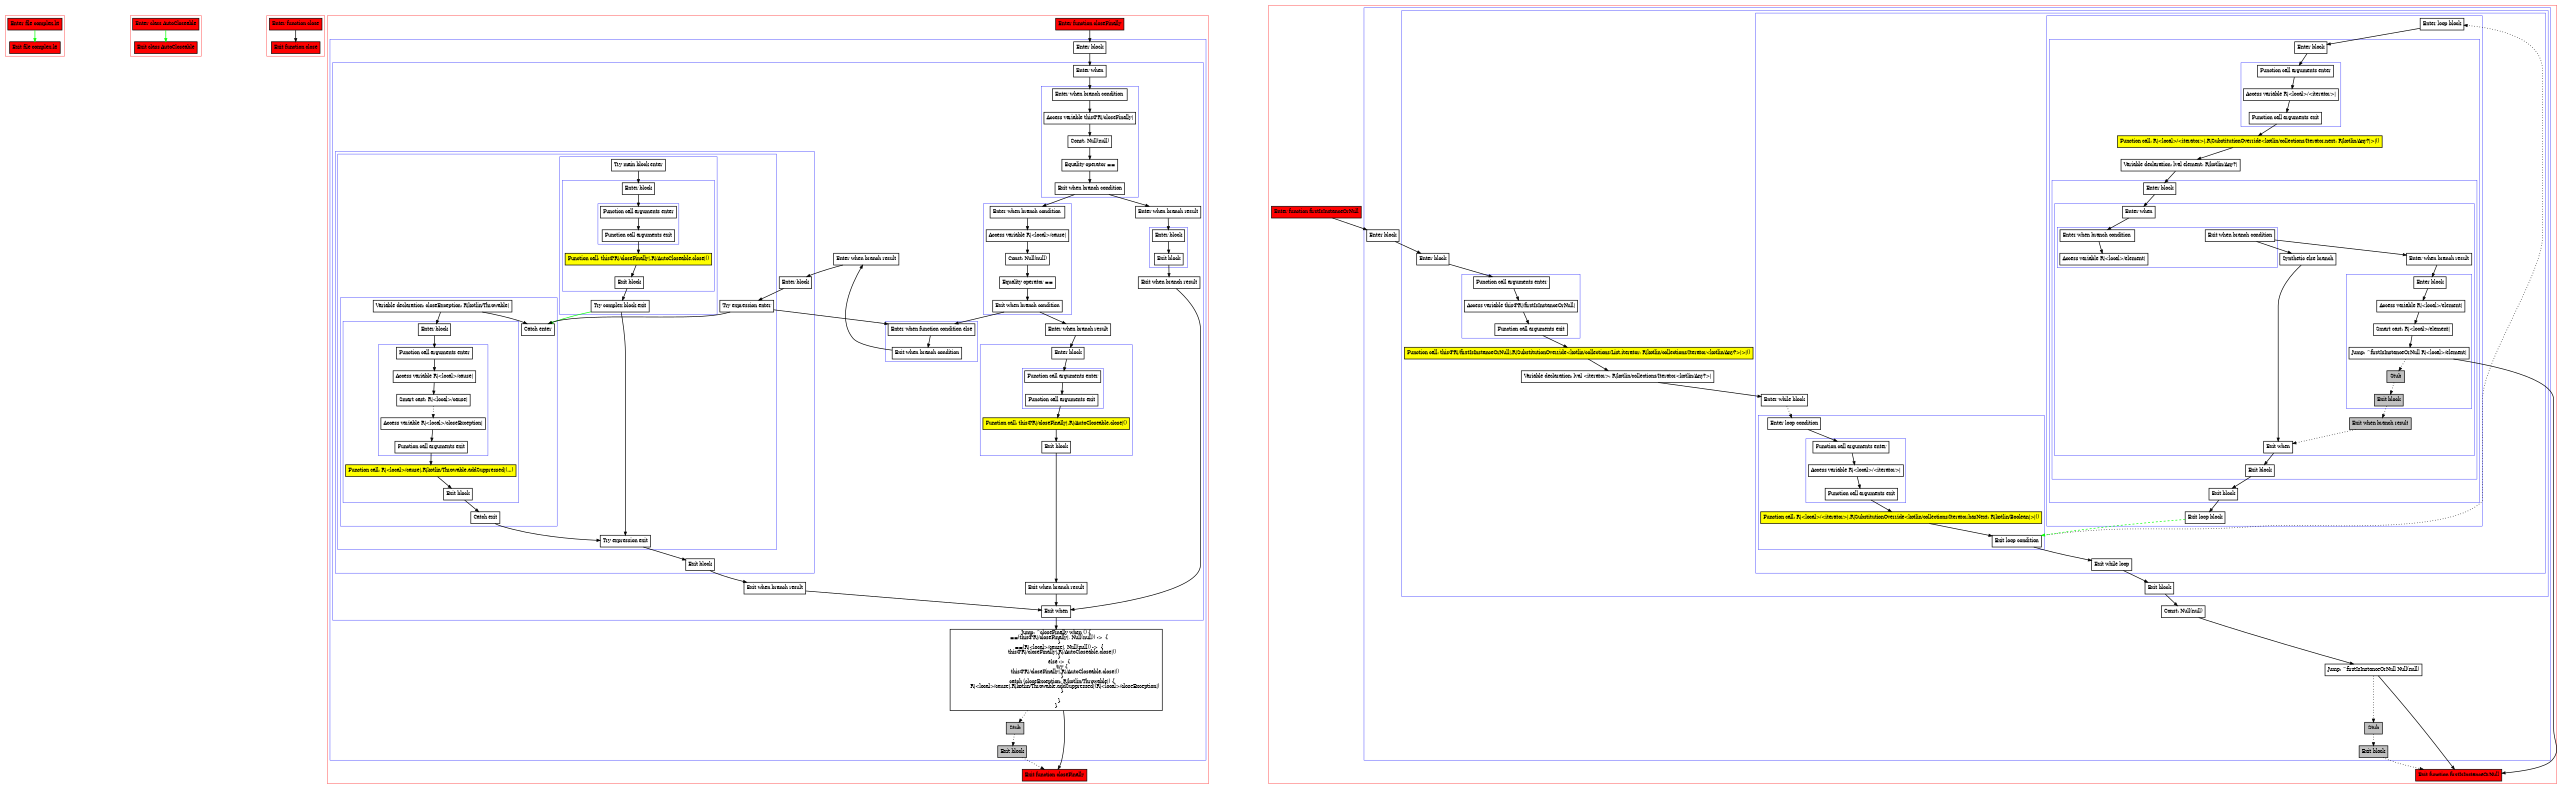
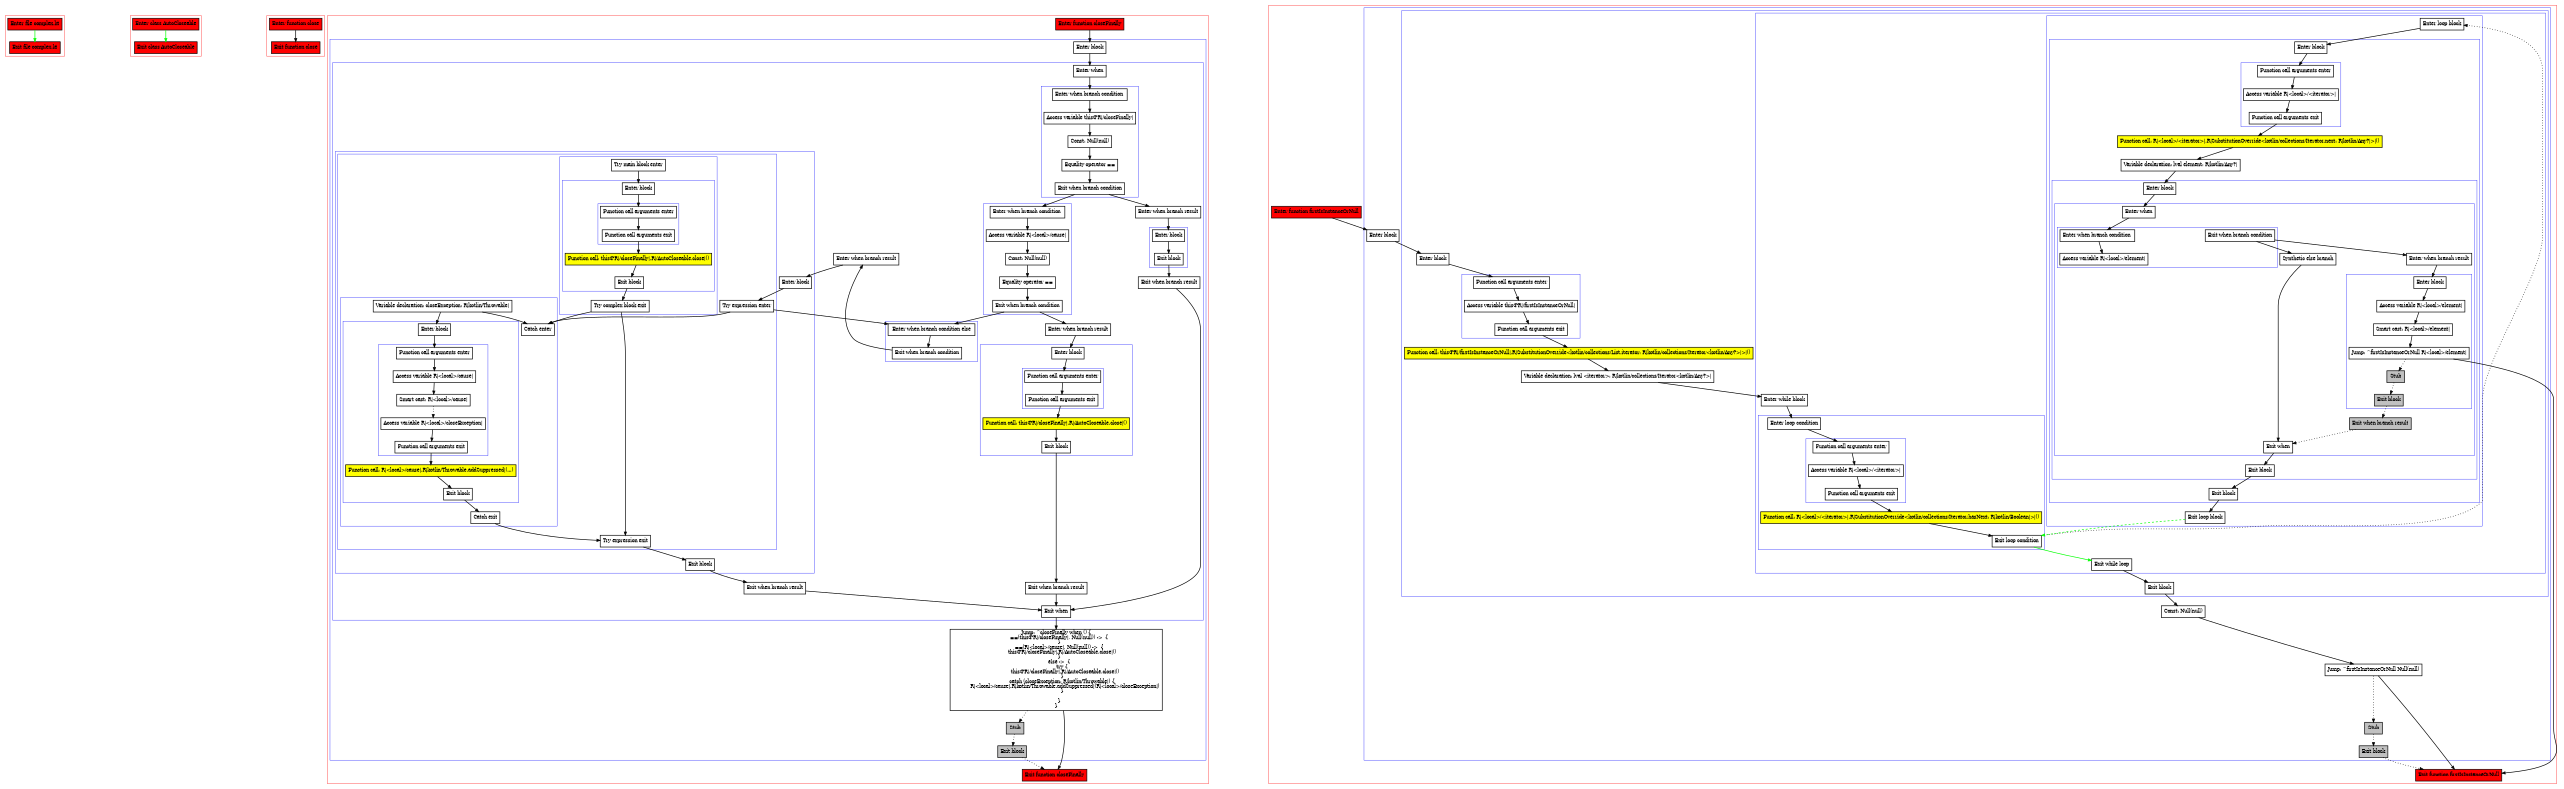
edge "Try complex block exit" -> "Catch enter": color green -> black
node "Enter when function condition else": label "Enter when function condition else" -> "Enter when branch condition else"
edge "Enter while block" -> "Enter loop condition": style dotted -> solid
edge "Exit loop condition" -> "Exit while loop": color black -> green
